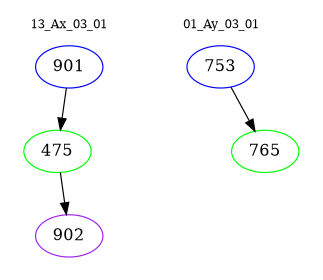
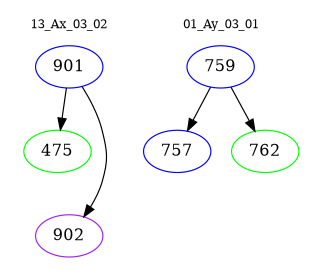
cluster "13_Ax_03_01": label "13_Ax_03_01" -> "13_Ax_03_02"
node "753": label "753" -> "759"
node "757": added
node "765": label "765" -> "762"
edge "475" -> "902": now "901" -> "902"
